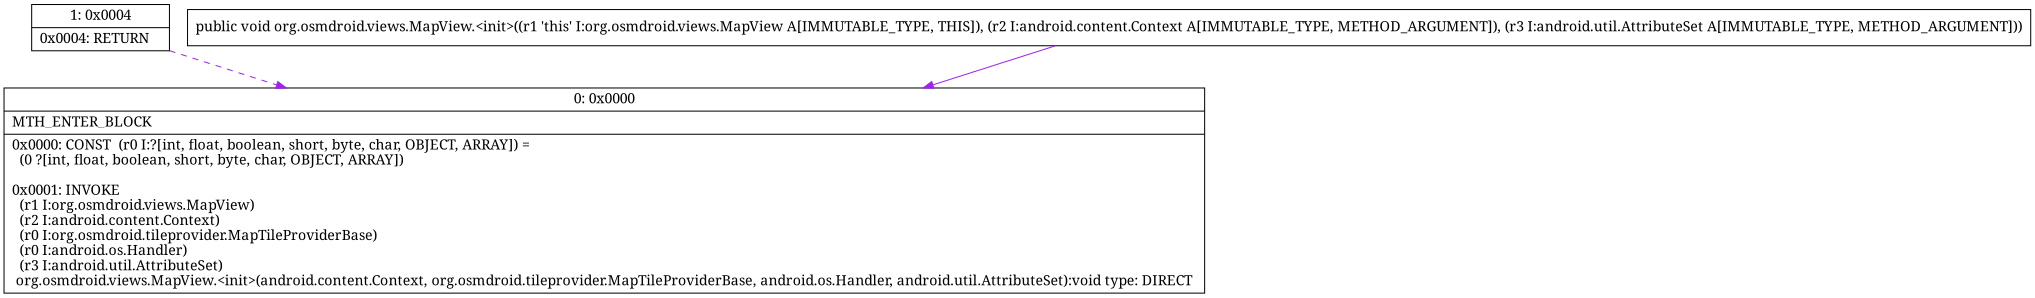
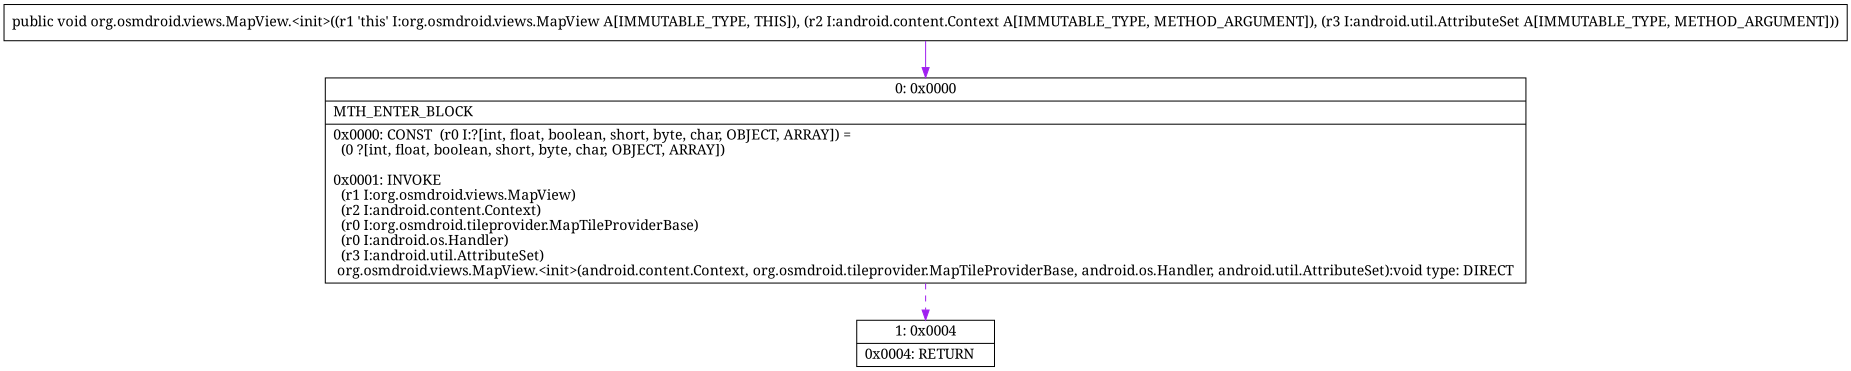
edge "1: 0x0004" -> "0: 0x0000": reversed
